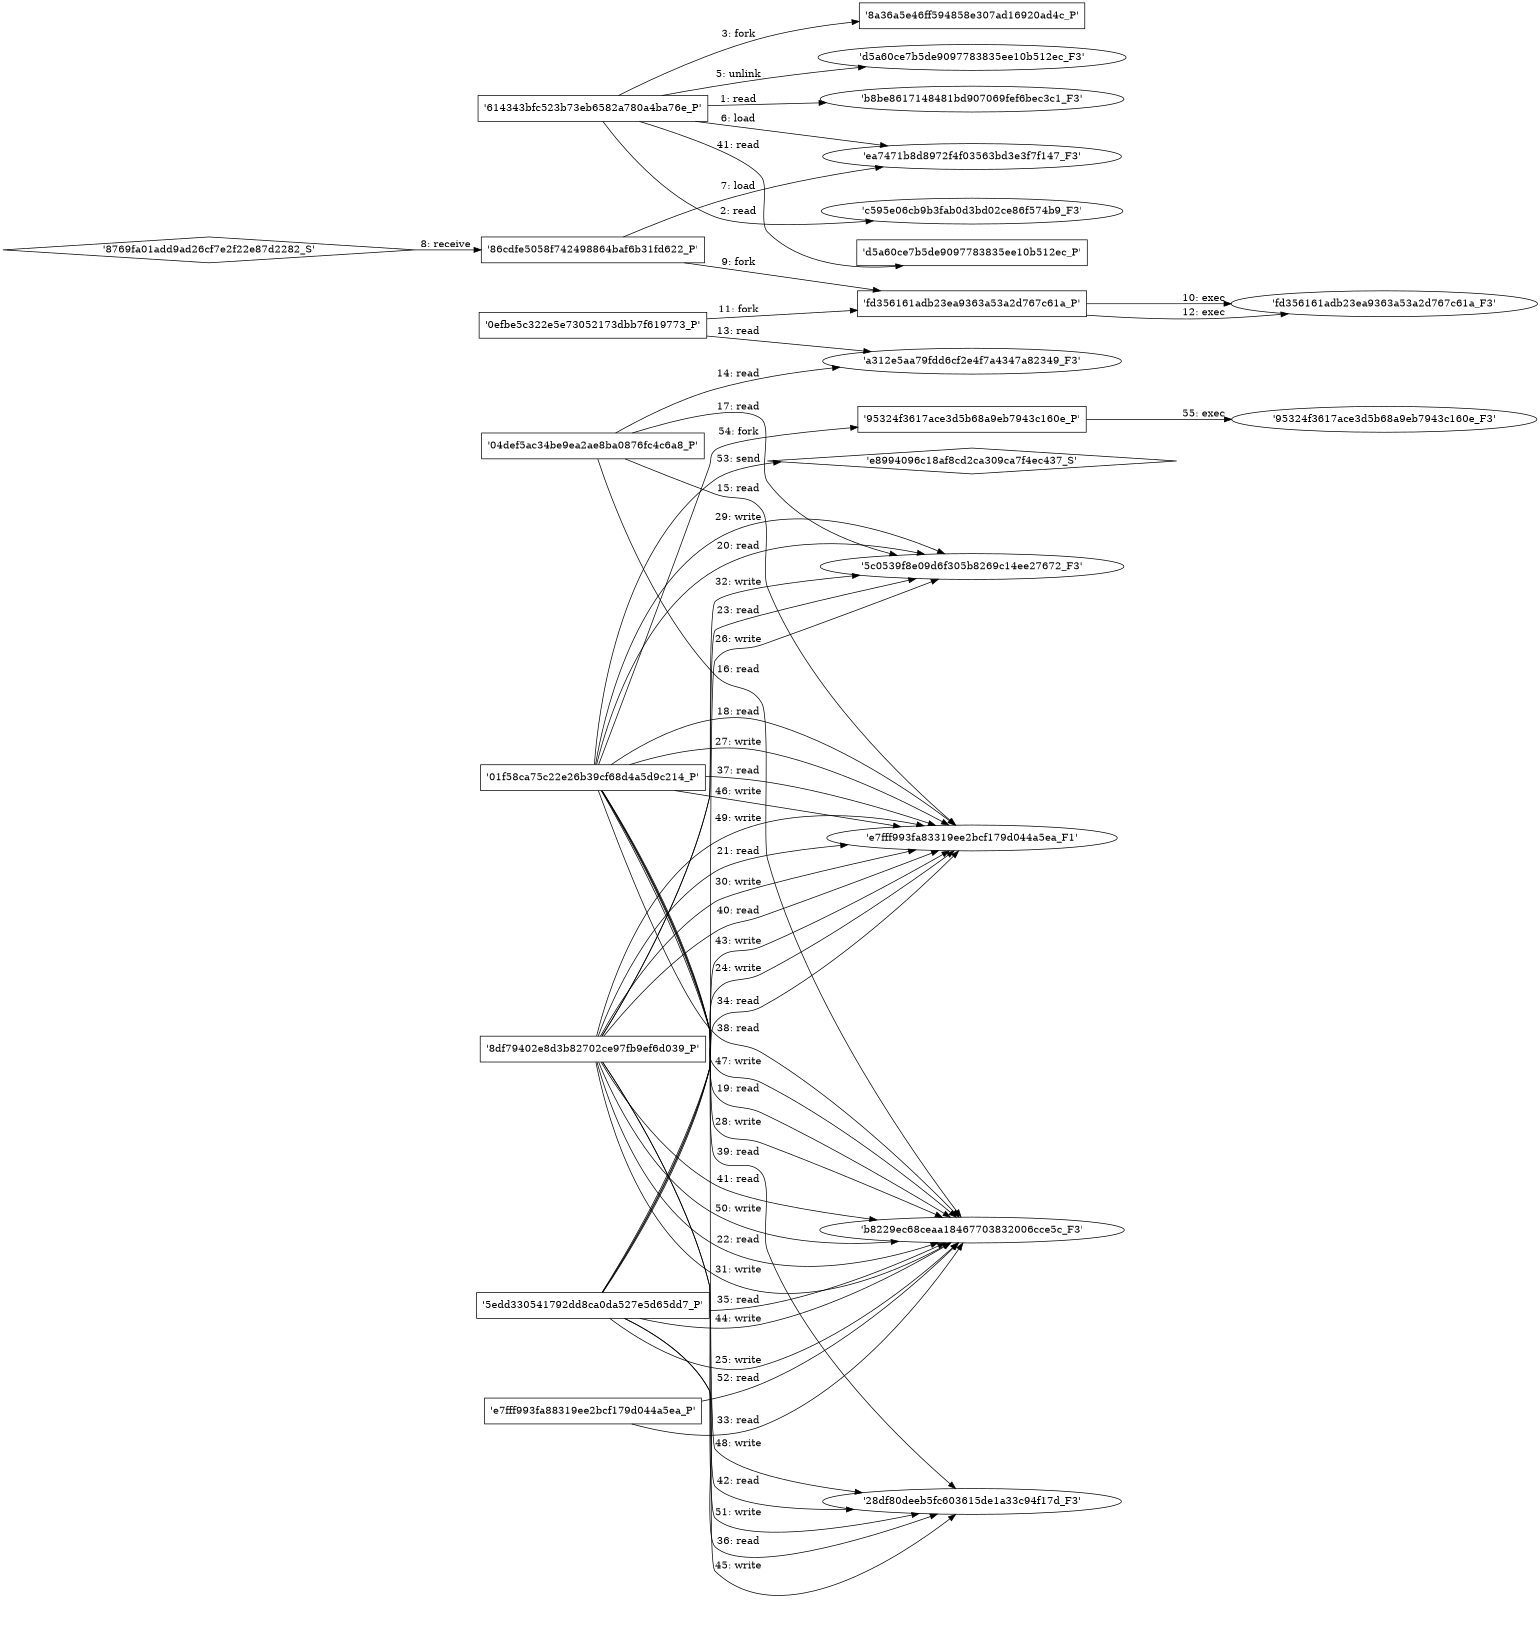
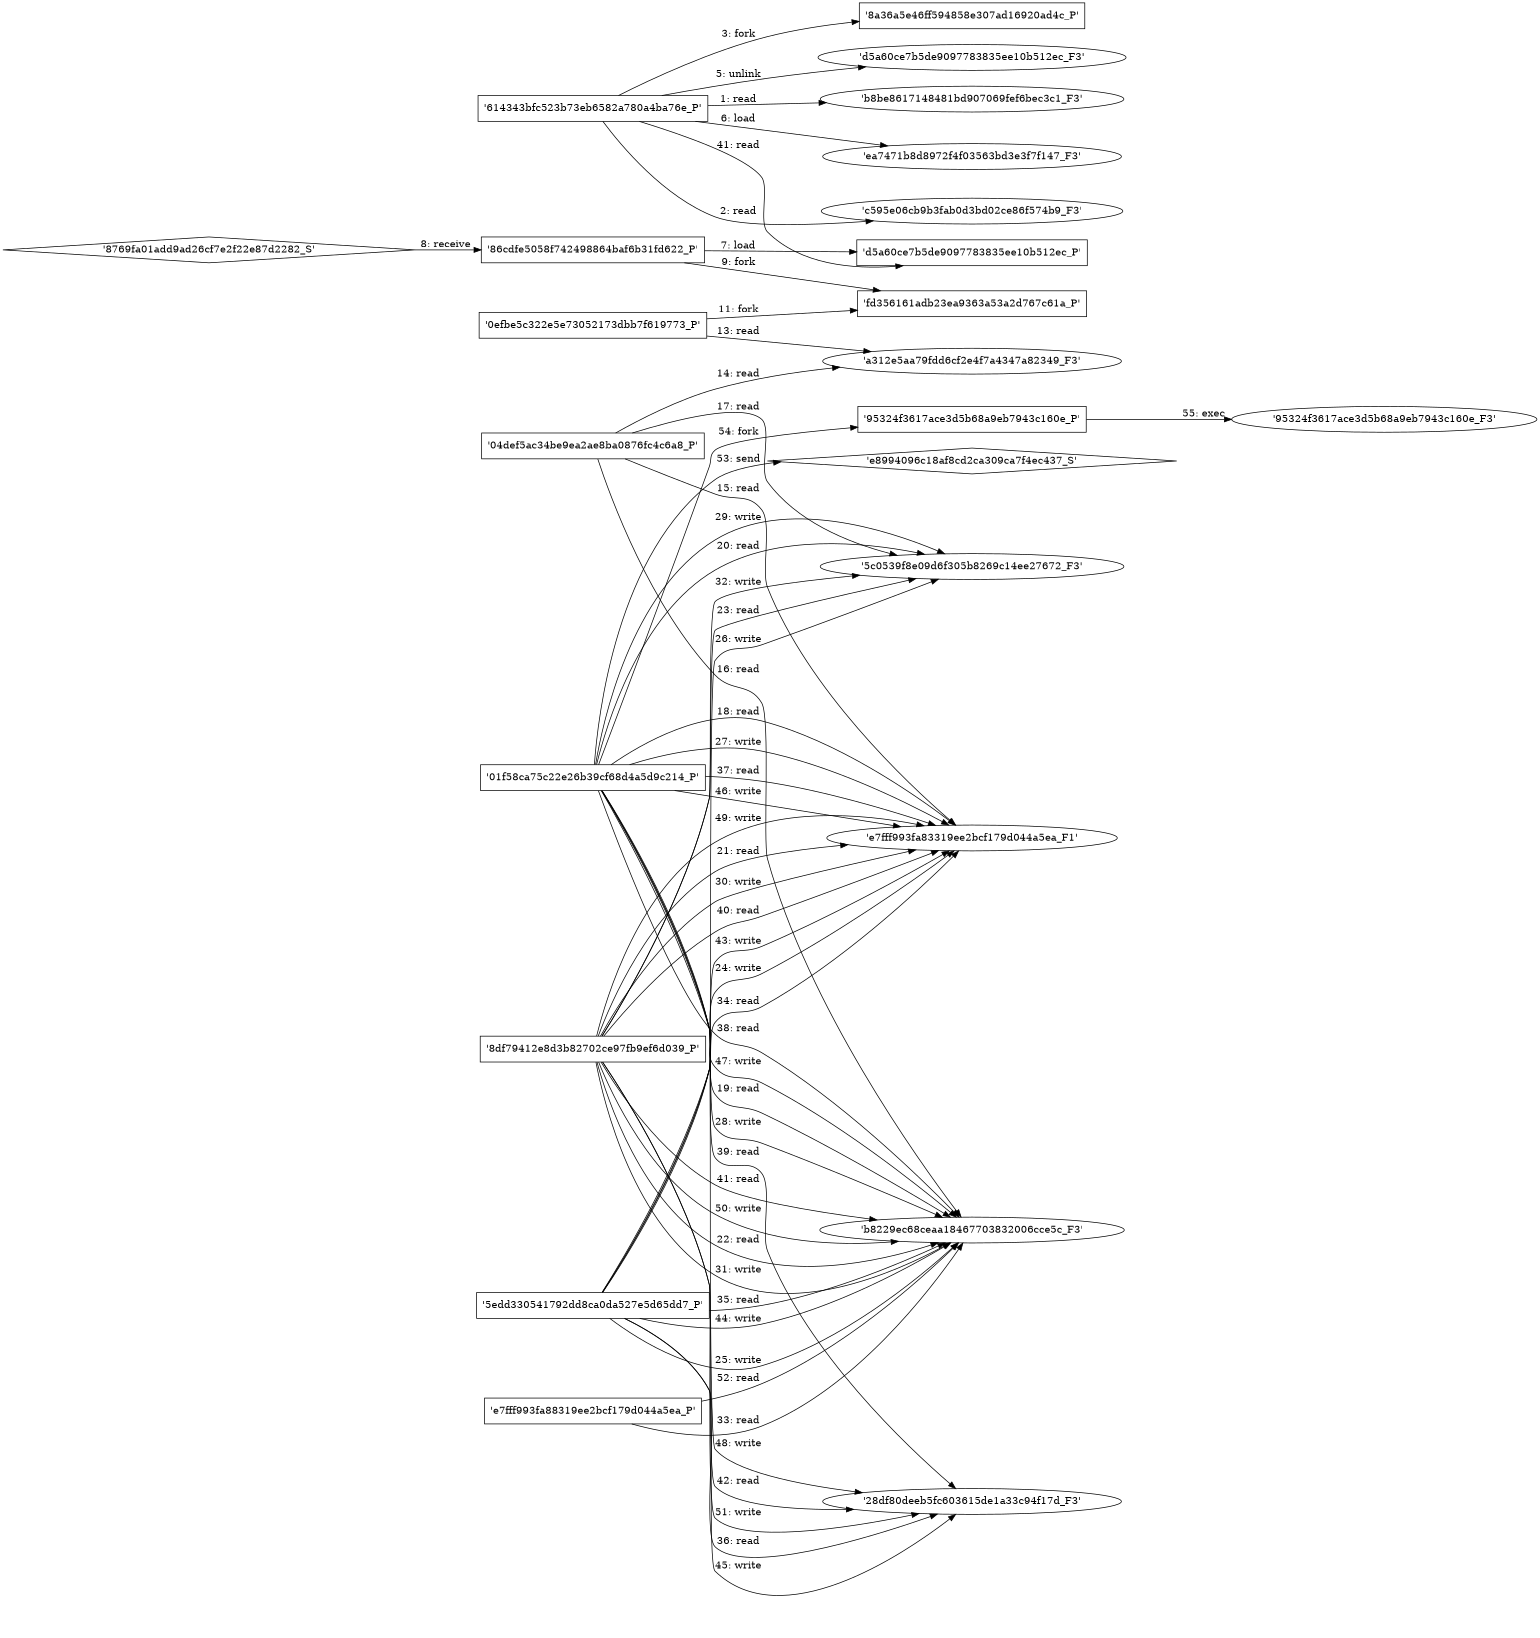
edge "'86cdfe5058f742498864baf6b31fd622_P'" -> "'ea7471b8d8972f4f03563bd3e3f7f147_F3'": now "'86cdfe5058f742498864baf6b31fd622_P'" -> "'d5a60ce7b5de9097783835ee10b512ec_P'"
node "'fd356161adb23ea9363a53a2d767c61a_F3'": removed
node "'8df79402e8d3b82702ce97fb9ef6d039_P'": label "'8df79402e8d3b82702ce97fb9ef6d039_P'" -> "'8df79412e8d3b82702ce97fb9ef6d039_P'"
